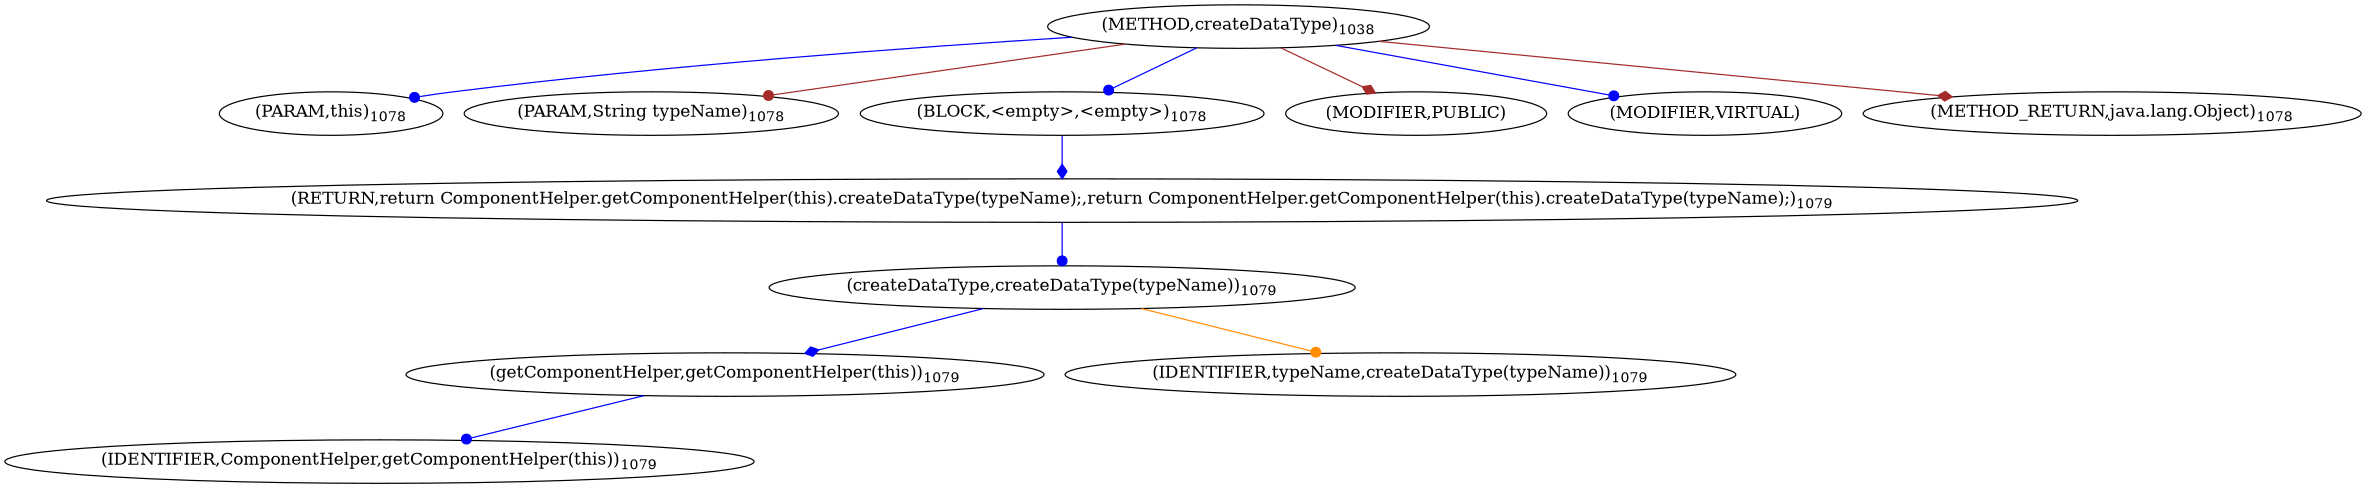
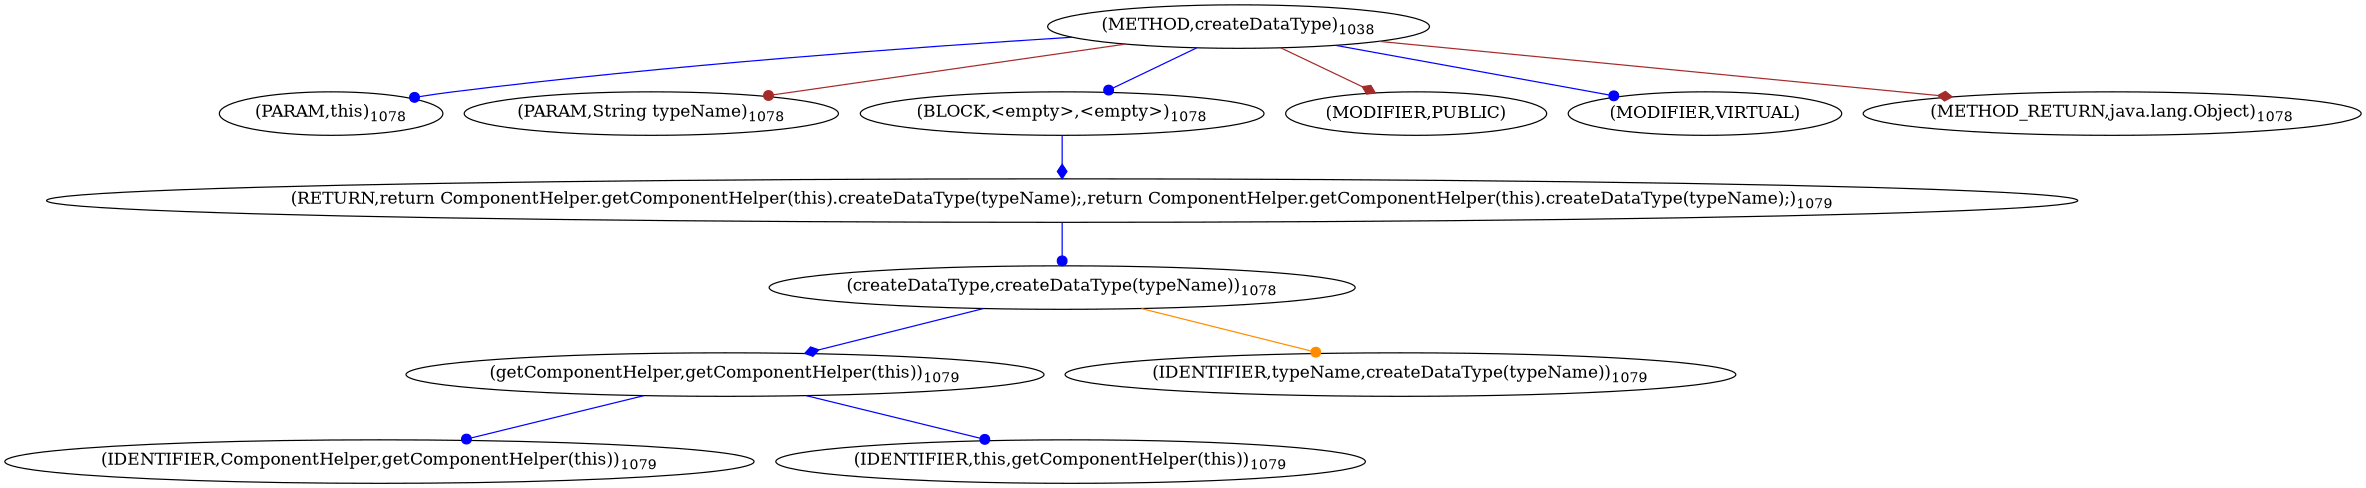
node "(createDataType,createDataType(typeName))": text "1079" -> "1078"
node "(IDENTIFIER,this,getComponentHelper(this))": added
